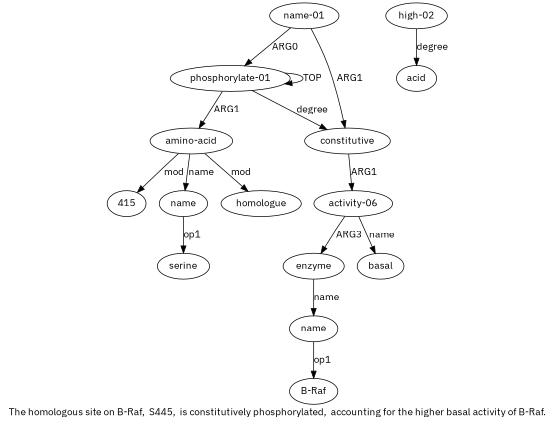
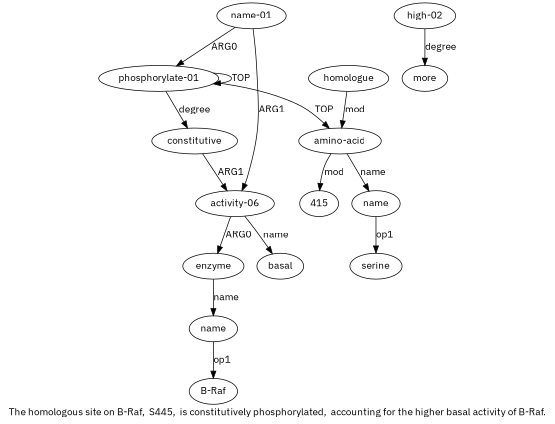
edge "name-01" -> "constitutive": now "name-01" -> "activity-06"
node "acid": label "acid" -> "more"
edge "phosphorylate-01" -> "amino-acid": label "ARG1" -> "TOP"
edge "amino-acid" -> "homologue": reversed
edge "activity-06" -> "enzyme": label "ARG3" -> "ARG0"
